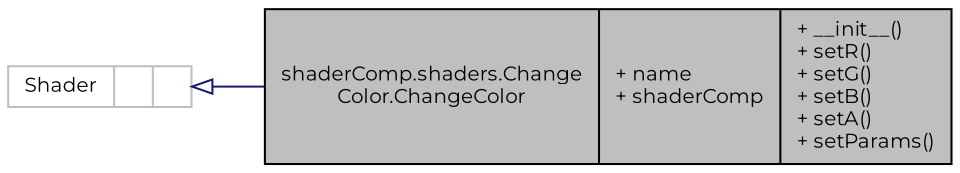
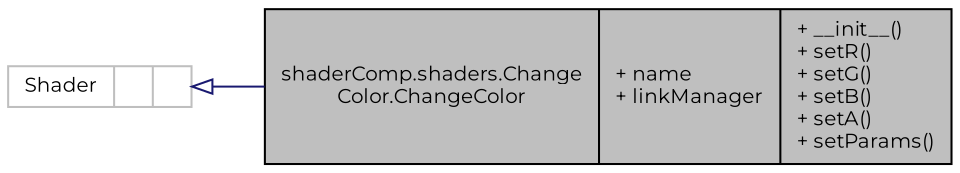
node "shaderComp.shaders.Change": text "+ shaderComp" -> "+ linkManager"
